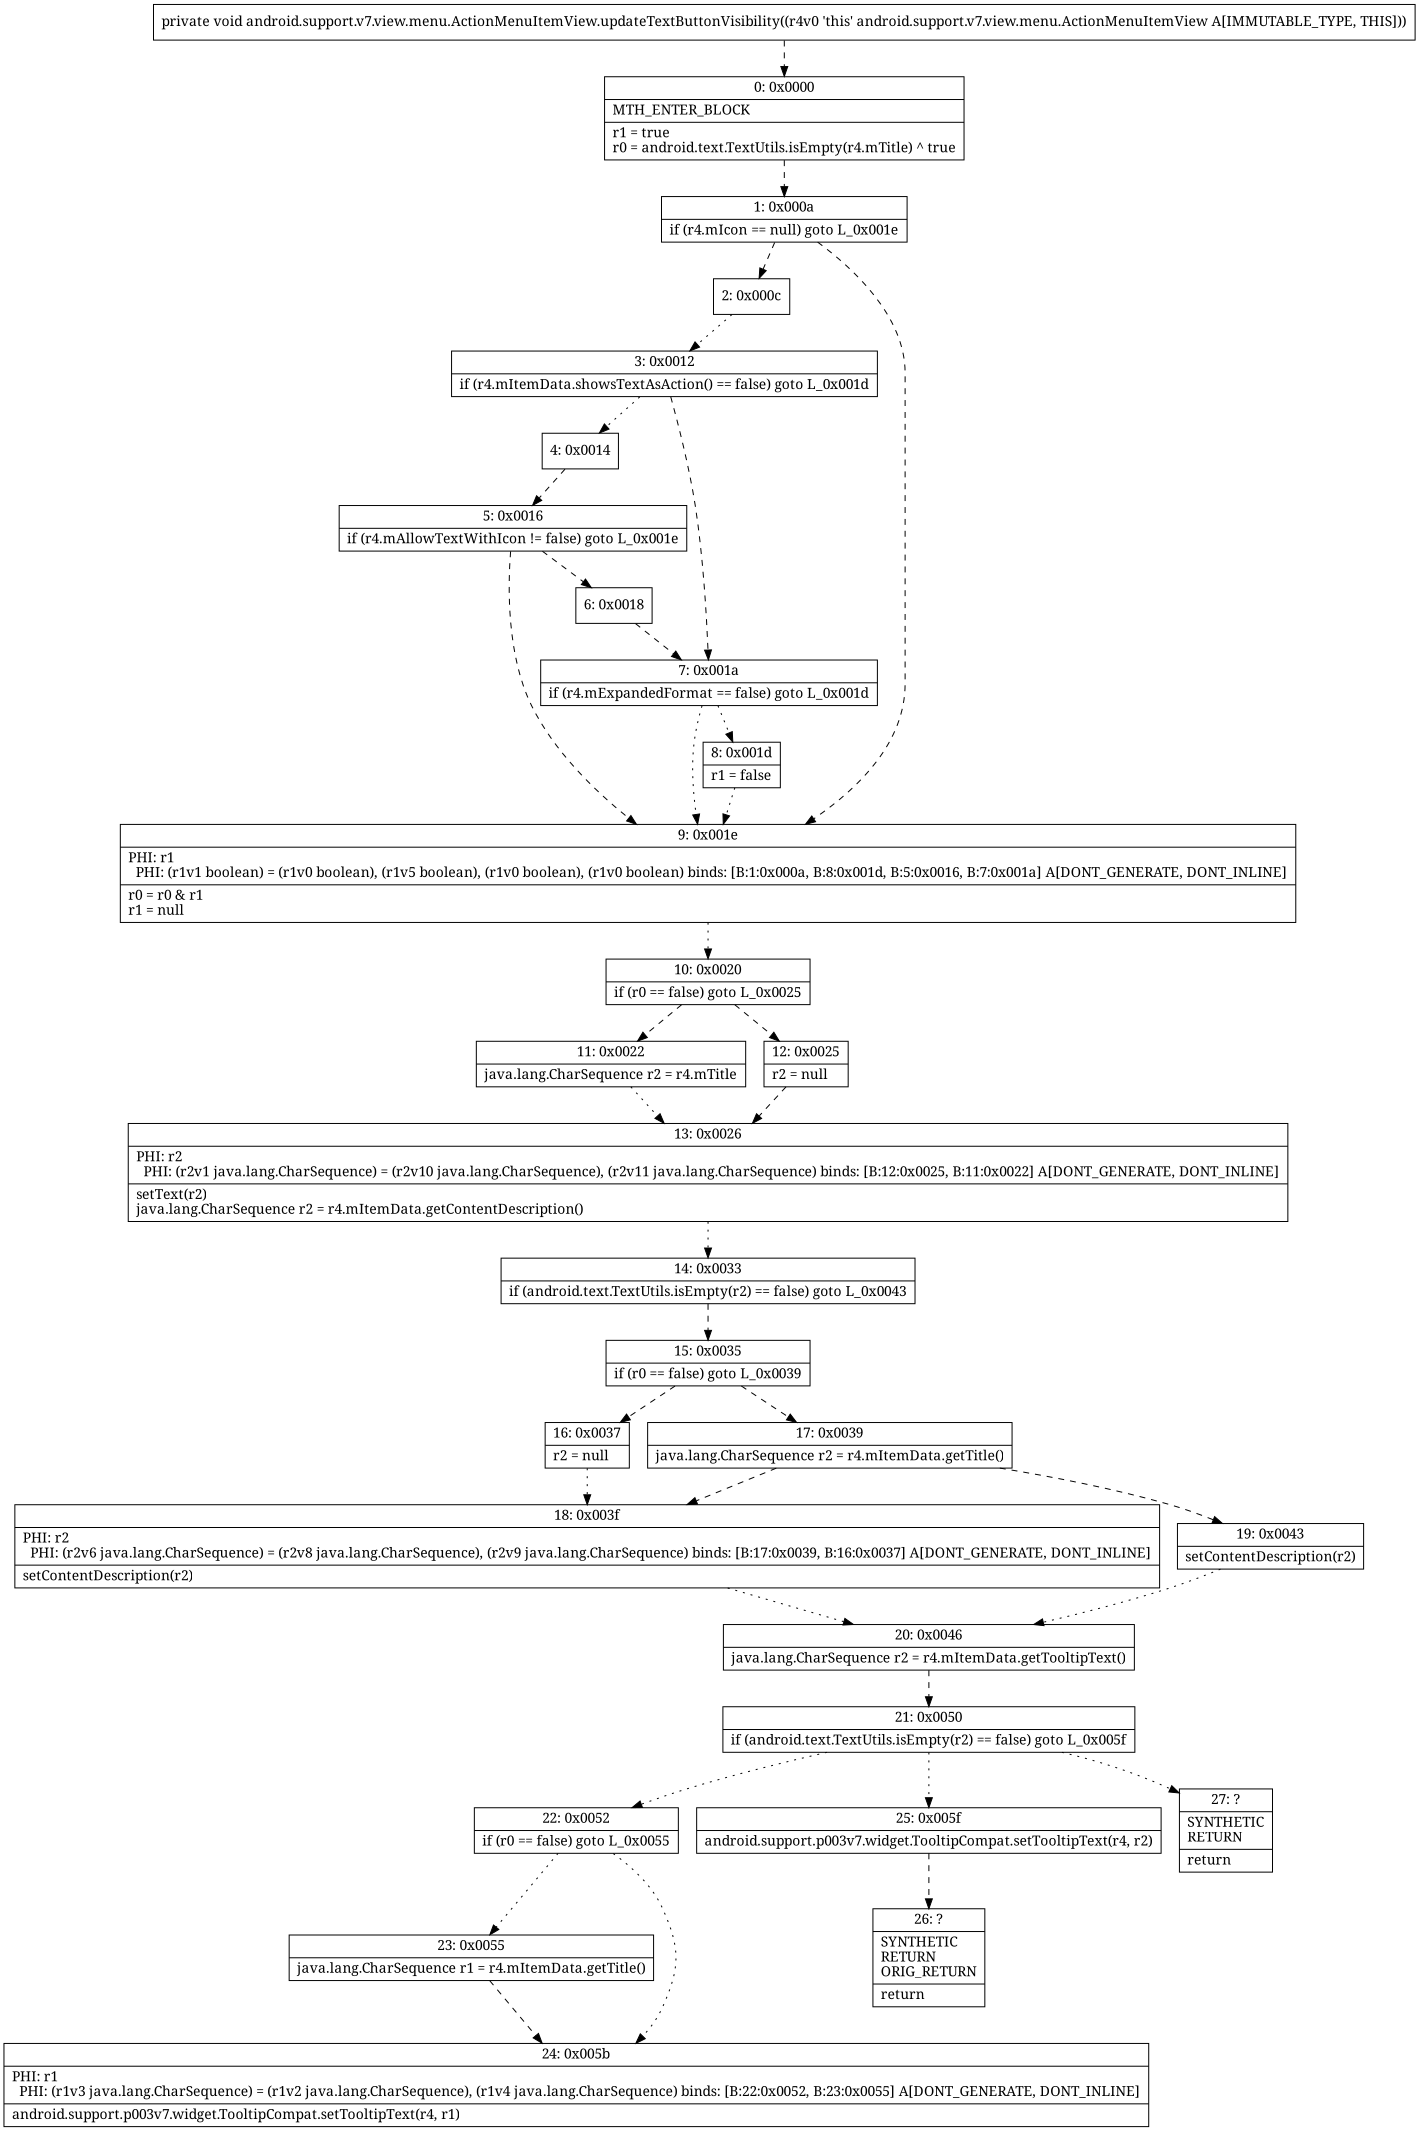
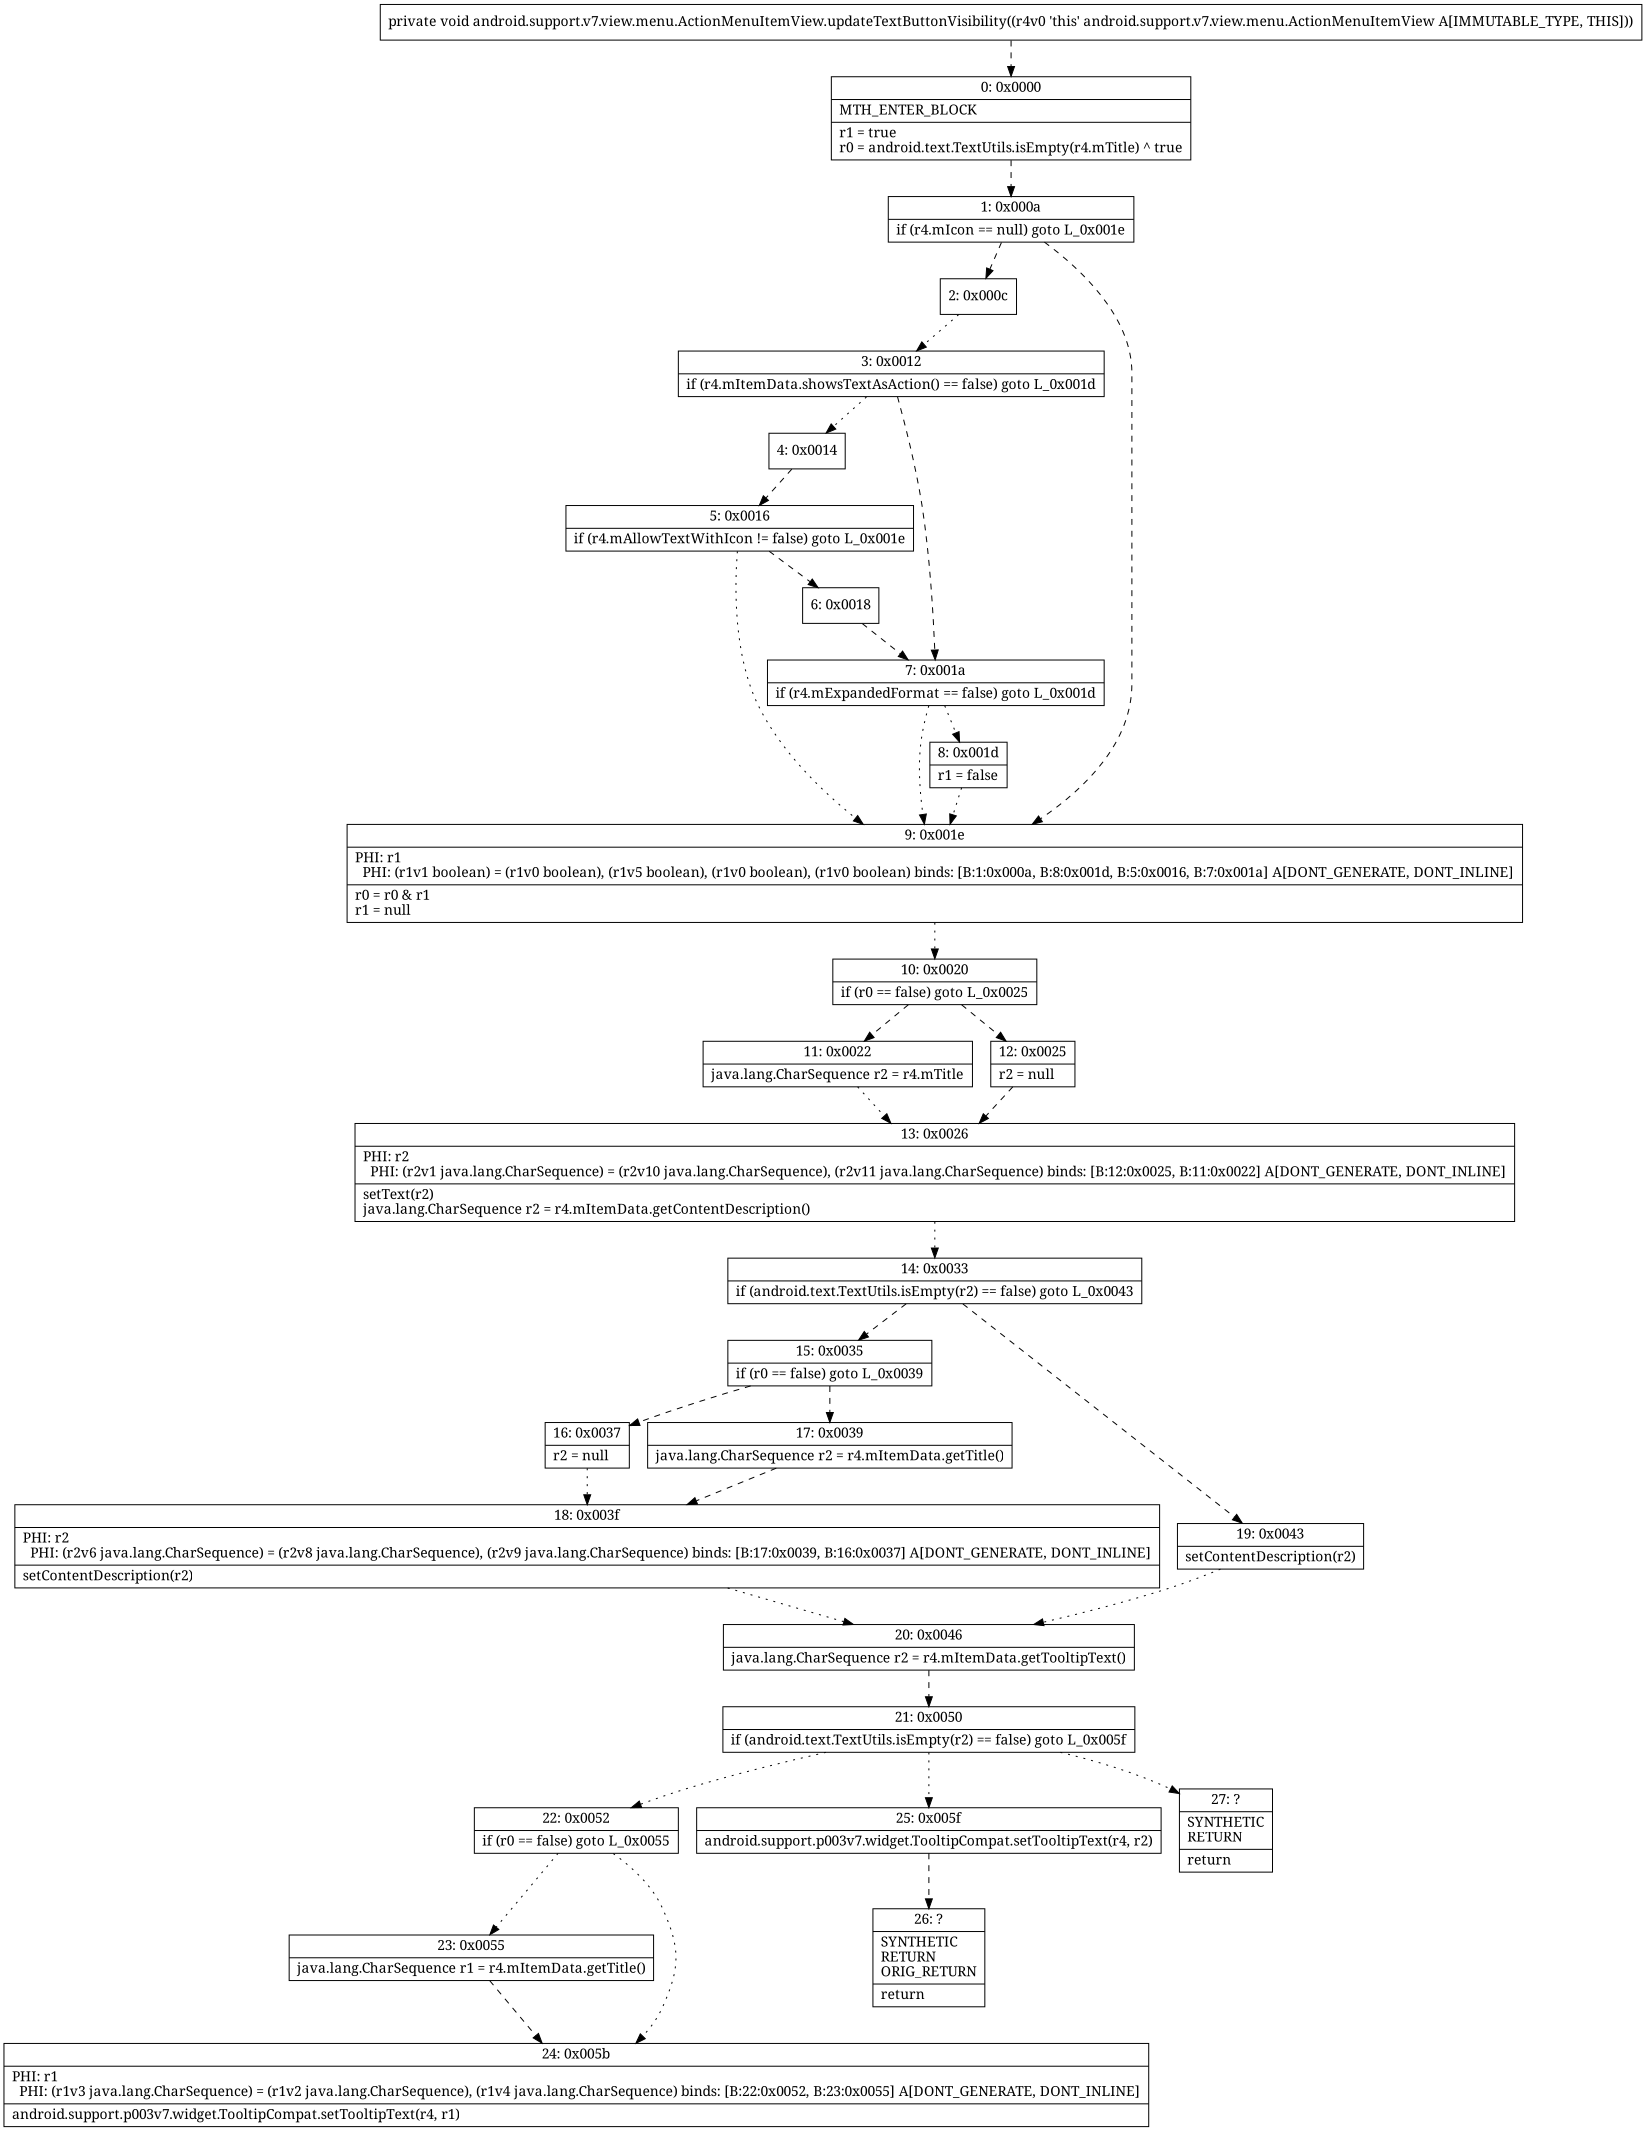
edge "5: 0x0016" -> "9: 0x001e": style dashed -> dotted
edge "17: 0x0039" -> "19: 0x0043": now "14: 0x0033" -> "19: 0x0043"
